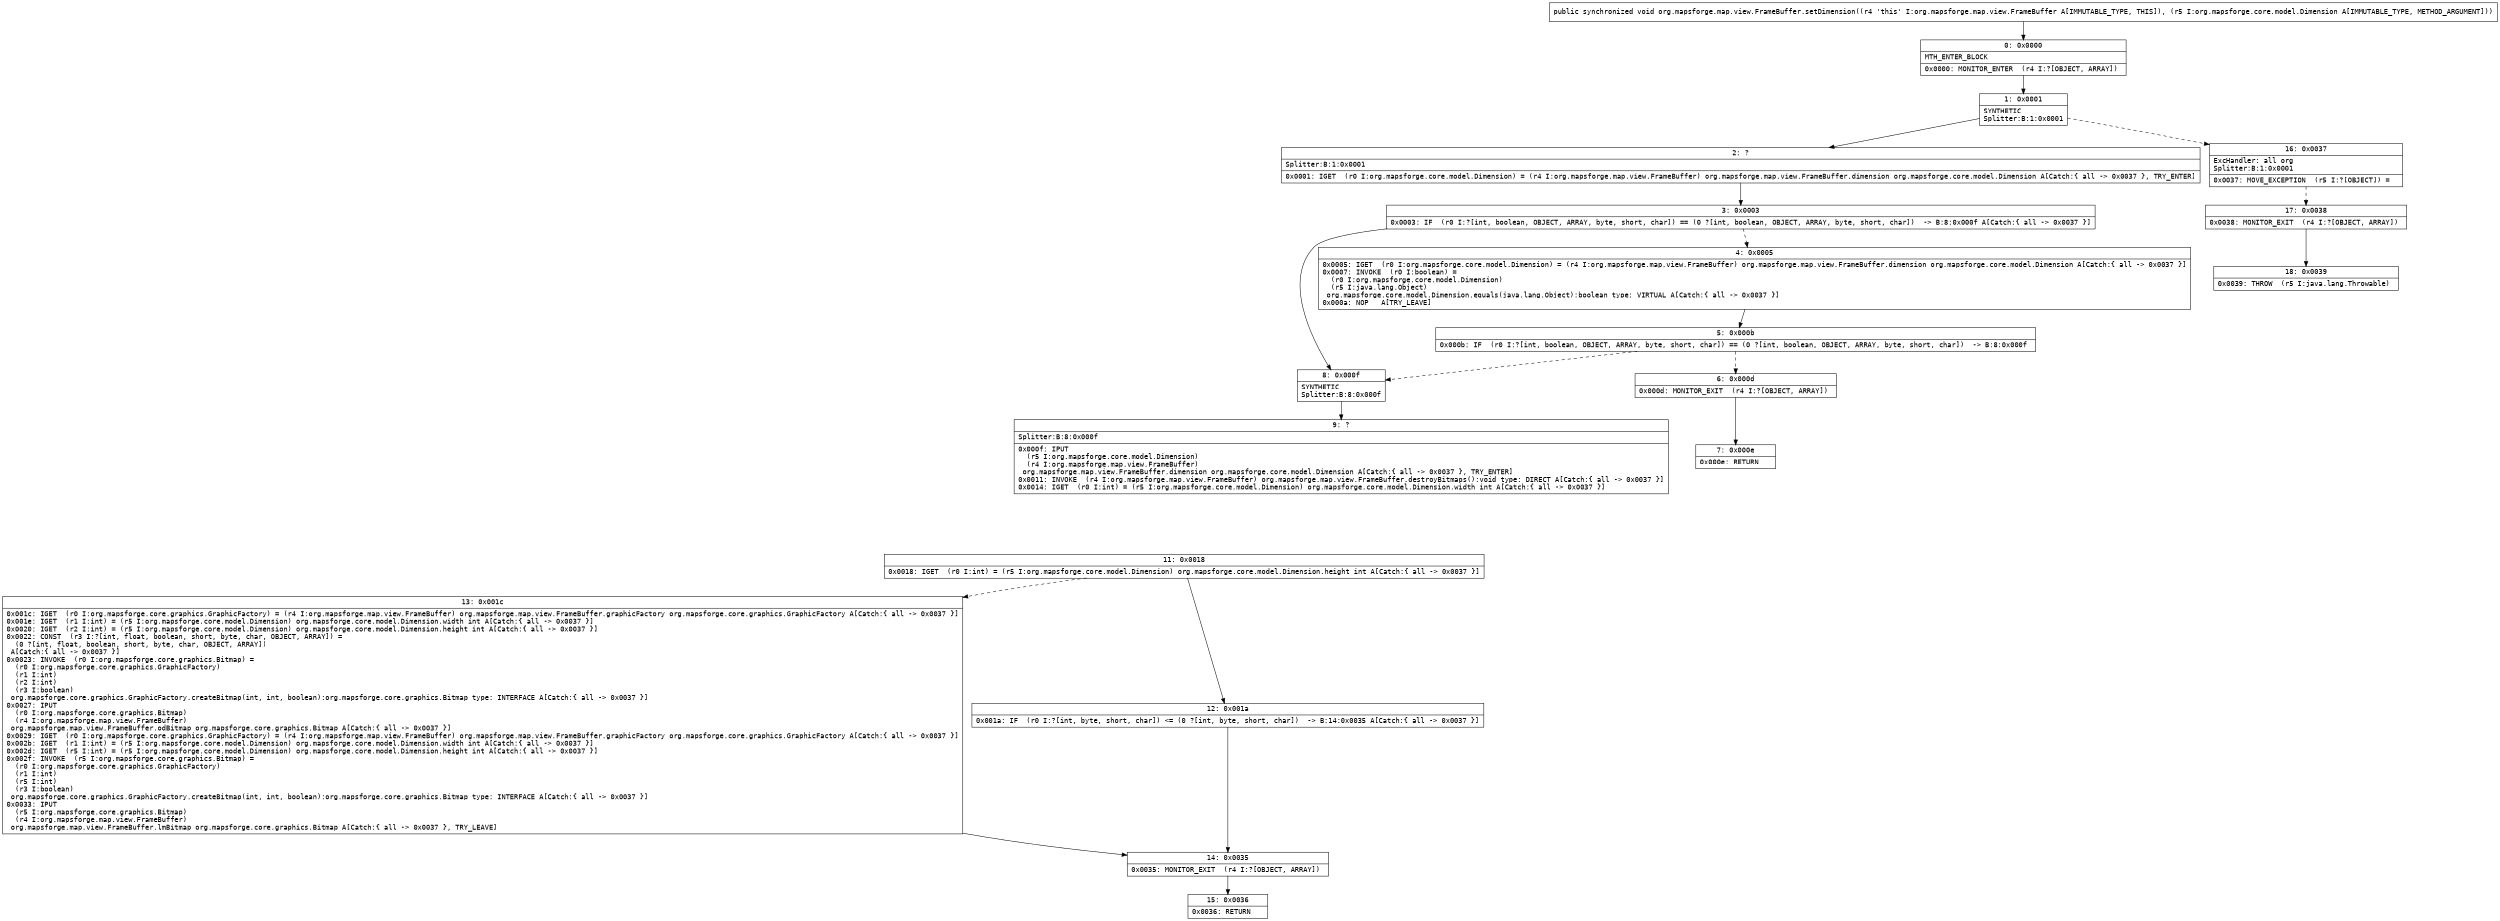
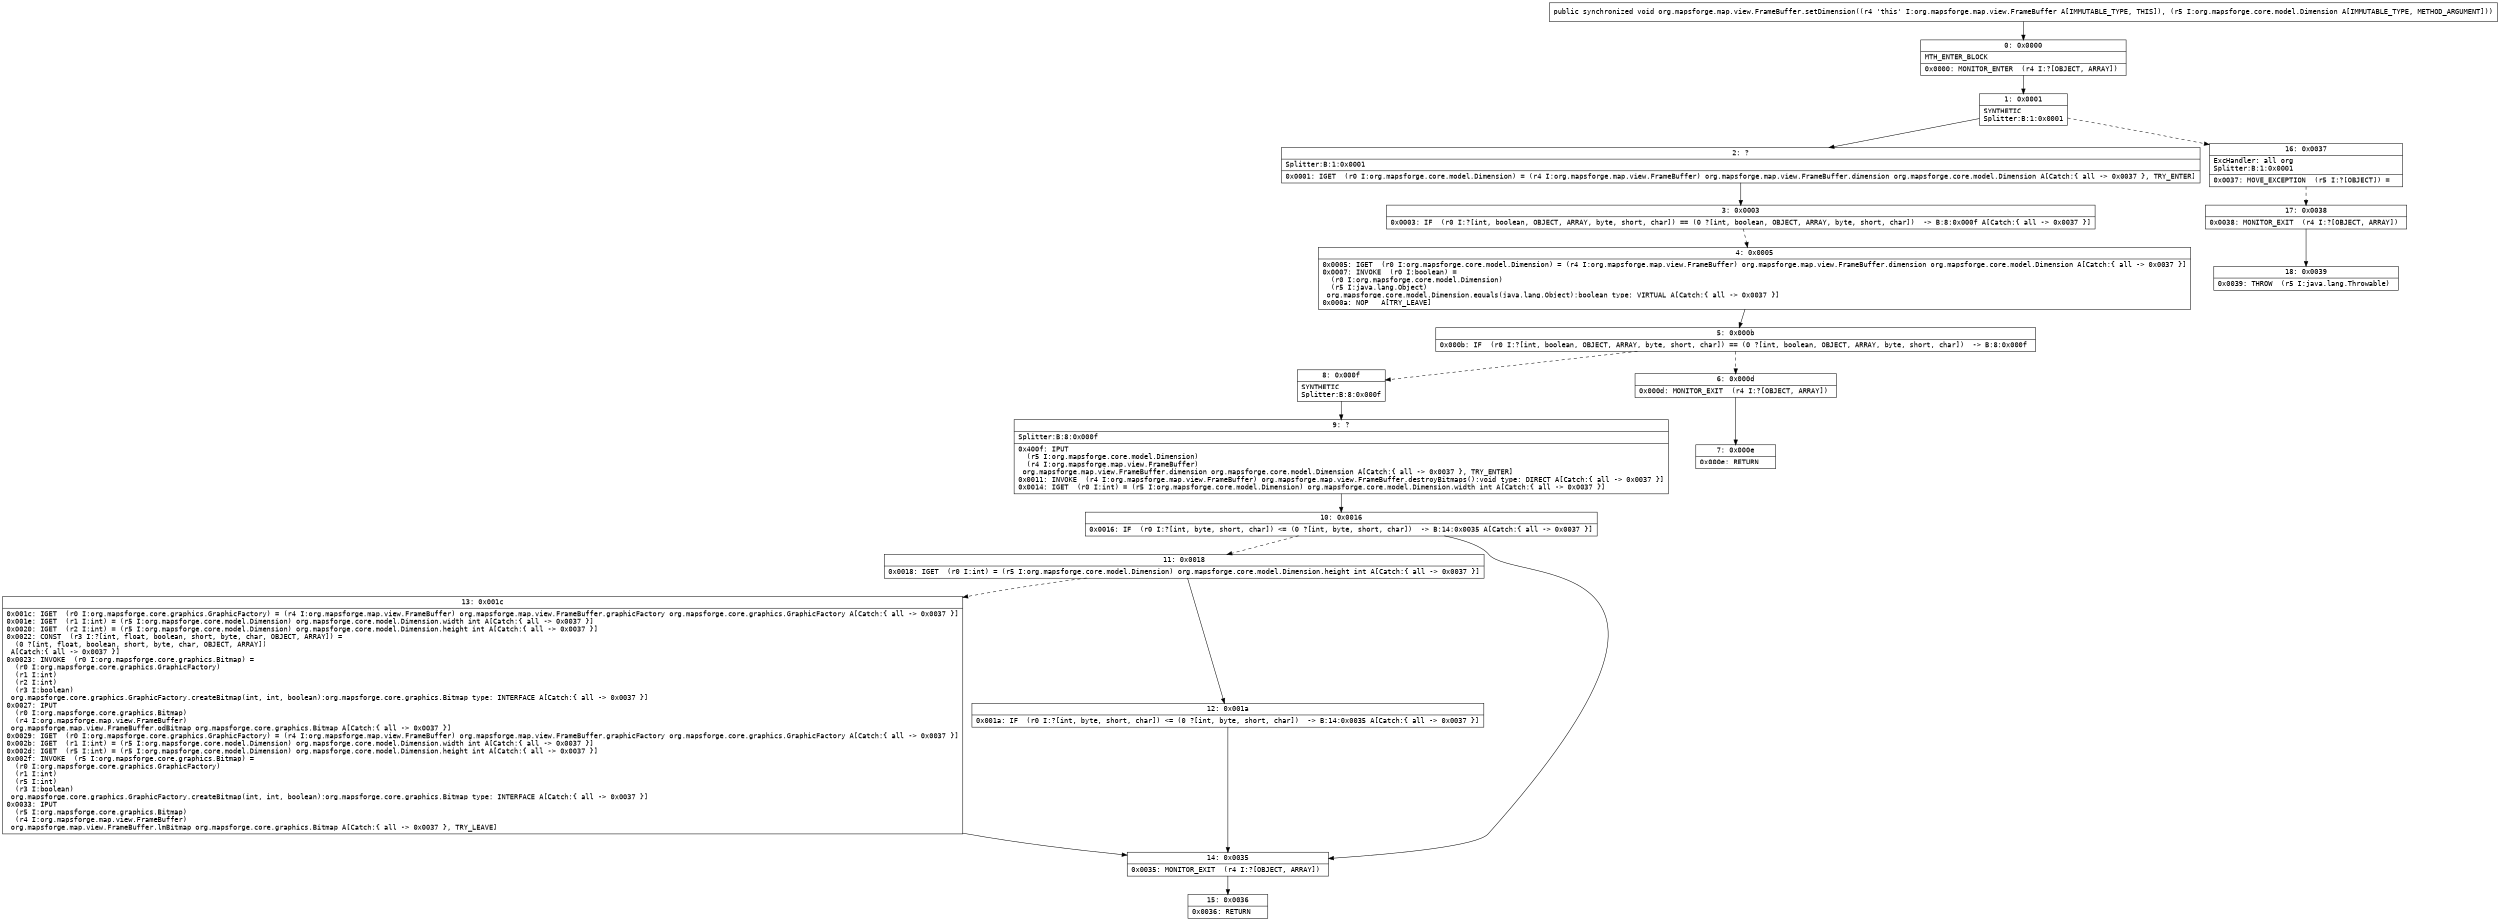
edge "3: 0x0003" -> "8: 0x000f": removed
node "9: ?": text "0x000f: IPUT" -> "0x400f: IPUT"
node "10: 0x0016": added
